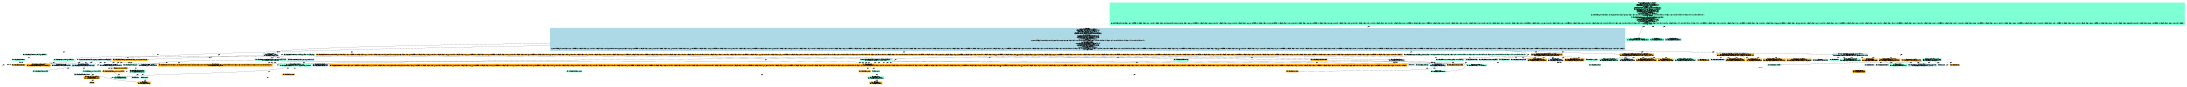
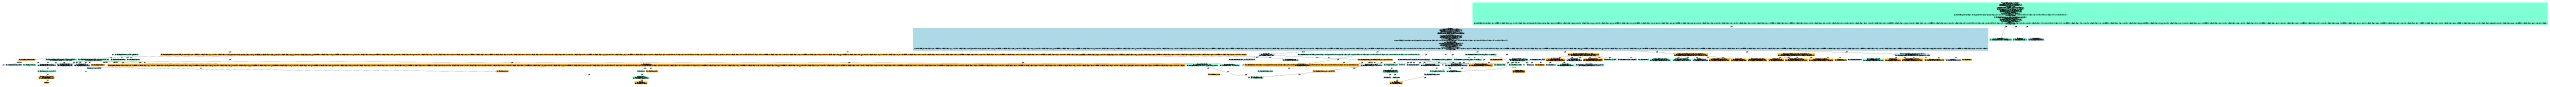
node "testWhitespaceOff#?#9:expected": fillcolor lightblue -> orange
node "testWhitespaceOff#?#8:c": fillcolor aquamarine -> orange
edge "testWhitespaceOff#?#9:expected" -> "testWhitespaceOff#?#17:expected": label "Define Use:1" -> "Action:3"
node "testWhitespaceCastParenOff#?#67:expected": fillcolor orange -> lightblue
node "setUp#?#8:ALLOW_NO_AUTHOR_PROP": fillcolor orange -> lightblue
edge "testWhitespaceCastParenOff#?#7:c" -> "testWhitespaceCastParenOff#?#4:boolean": now "testWhitespaceCastParenOff#?#7:c" -> "testWhitespaceCastParenOff#?#9:c"
